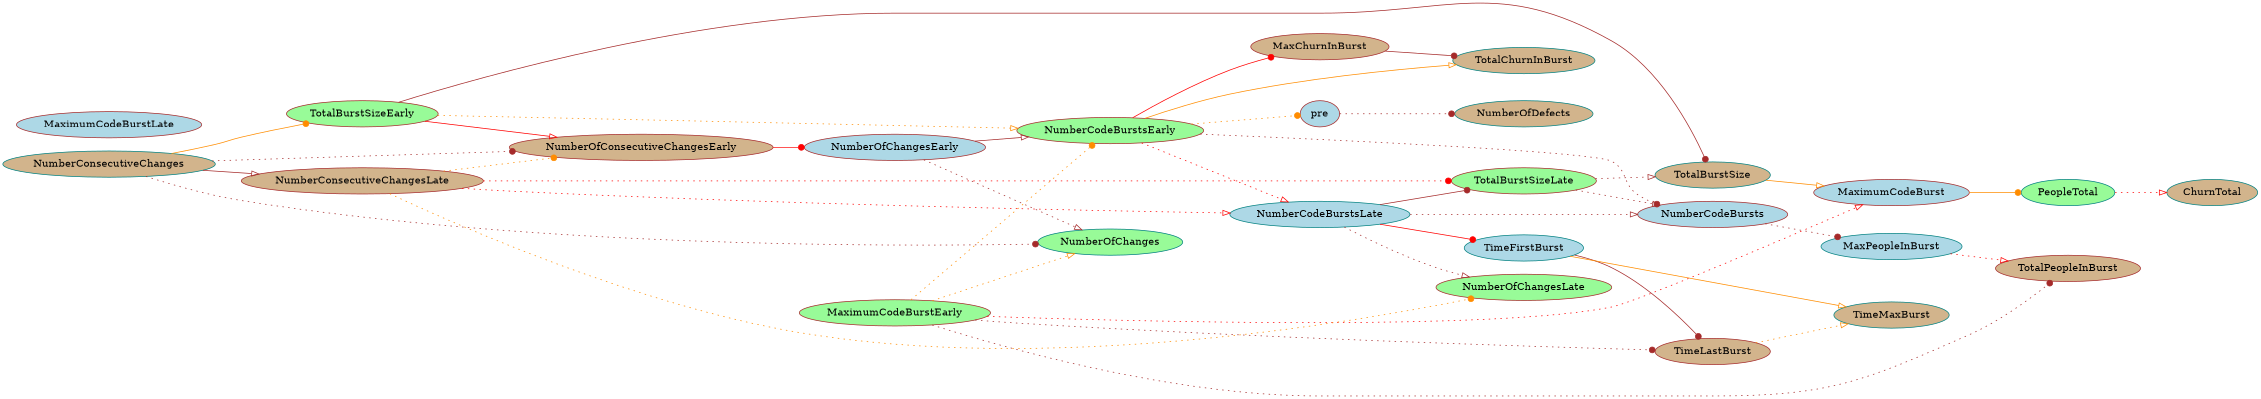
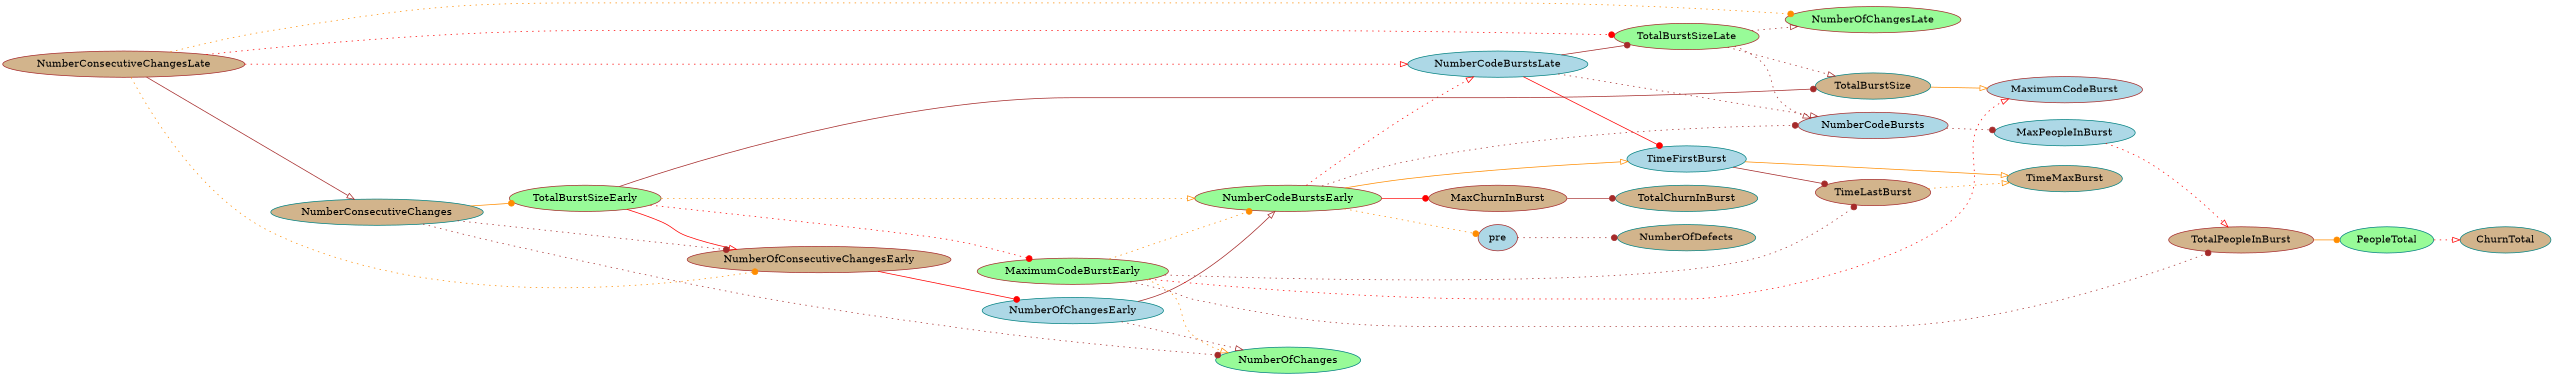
edge "NumberCodeBurstsEarly" -> "TotalChurnInBurst": now "NumberCodeBurstsEarly" -> "TimeFirstBurst"
node "MaximumCodeBurstLate": removed
node "NumberOfChangesEarly": color brown -> teal
edge "NumberConsecutiveChanges" -> "NumberConsecutiveChangesLate": reversed
edge "MaximumCodeBurst" -> "PeopleTotal": now "TotalPeopleInBurst" -> "PeopleTotal"
edge "TotalBurstSizeEarly" -> "MaximumCodeBurstEarly": added
edge "NumberCodeBurstsLate" -> "NumberOfChangesLate": now "TotalBurstSizeLate" -> "NumberOfChangesLate"
